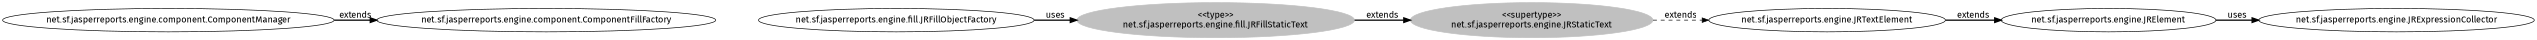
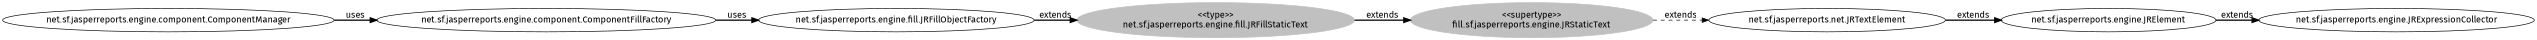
edge "net.sf.jasperreports.engine.component.ComponentManager" -> "net.sf.jasperreports.engine.component.ComponentFillFactory": label "extends" -> "uses"
edge "net.sf.jasperreports.engine.fill.JRFillObjectFactory" -> "<<type>> net.sf.jasperreports.engine.fill.JRFillStaticText": label "uses" -> "extends"
edge "net.sf.jasperreports.engine.JRElement" -> "net.sf.jasperreports.engine.JRExpressionCollector": label "uses" -> "extends"
edge "net.sf.jasperreports.engine.component.ComponentFillFactory" -> "net.sf.jasperreports.engine.fill.JRFillObjectFactory": added, label "uses"
node "<<supertype>> net.sf.jasperreports.engine.JRStaticText": label "<<supertype>> net.sf.jasperreports.engine.JRStaticText" -> "<<supertype>> fill.sf.jasperreports.engine.JRStaticText"
node "net.sf.jasperreports.engine.JRTextElement": label "net.sf.jasperreports.engine.JRTextElement" -> "net.sf.jasperreports.net.JRTextElement"
